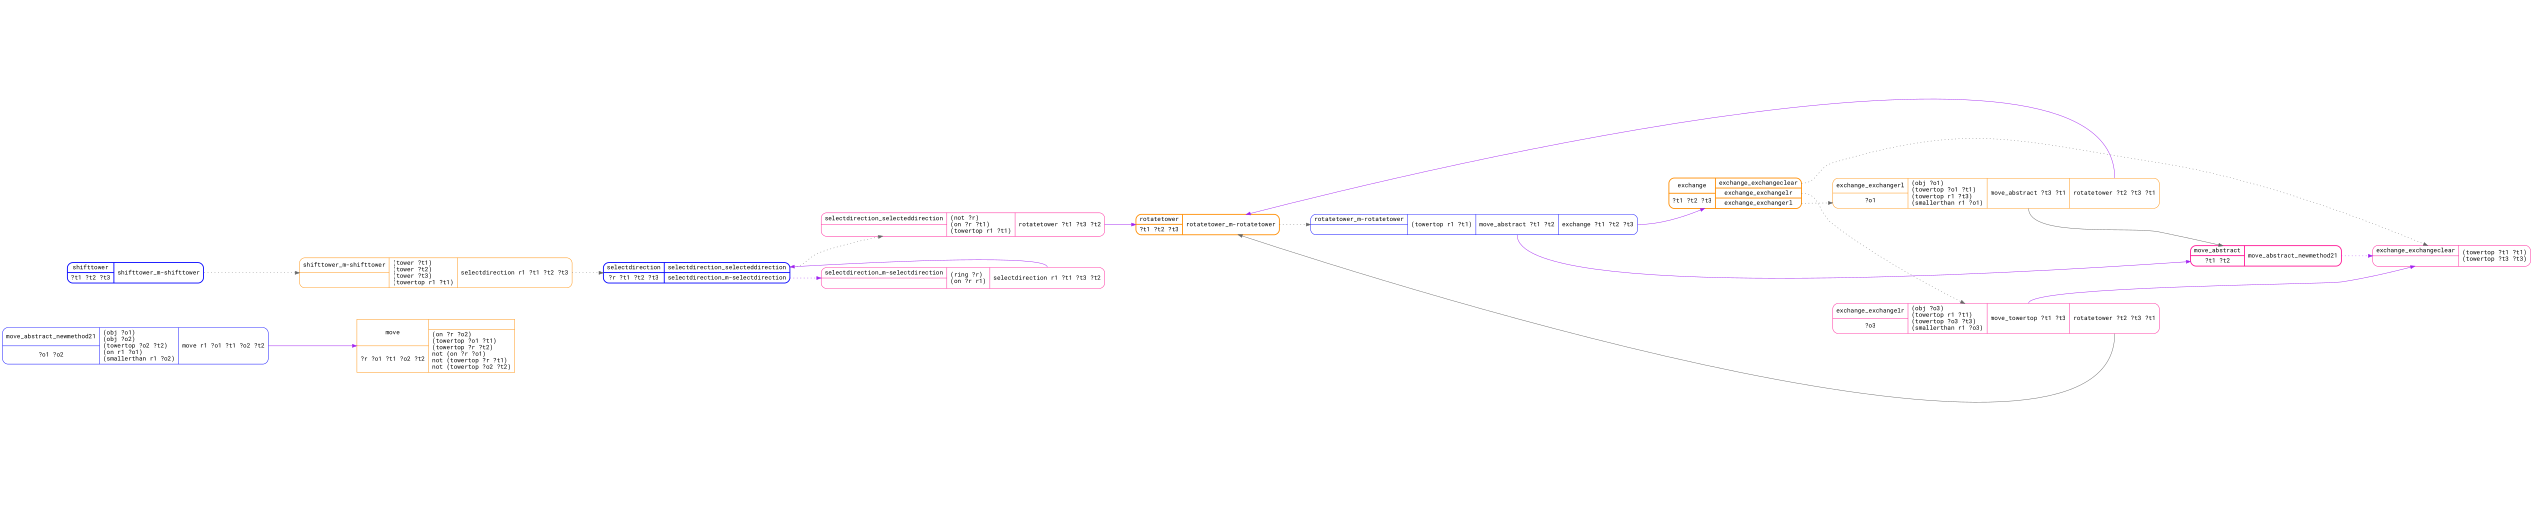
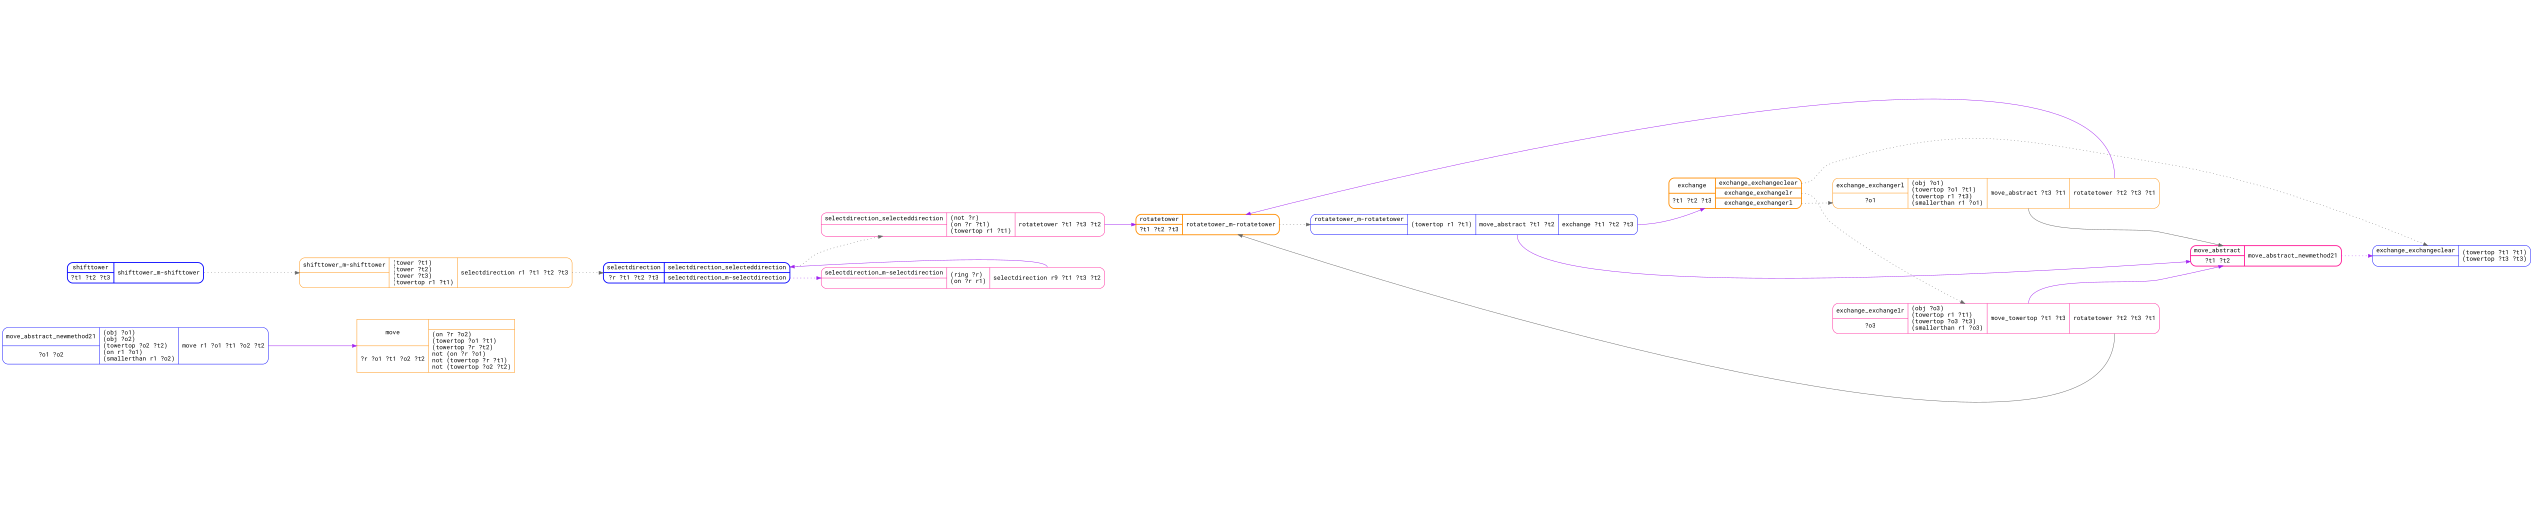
node "exchange_exchangeclear": color deeppink -> blue
node "selectdirection_m-selectdirection": text "selectdirection r1 ?t1 ?t3 ?t2" -> "selectdirection r9 ?t1 ?t3 ?t2"
edge "exchange_exchangelr" -> "exchange_exchangeclear": now "exchange_exchangelr" -> "move_abstract"
